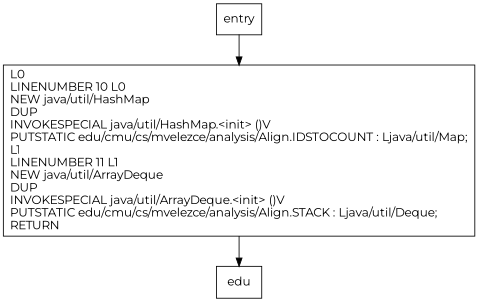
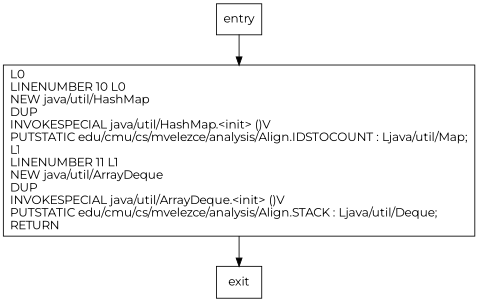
node "edu": label "edu" -> "exit"
